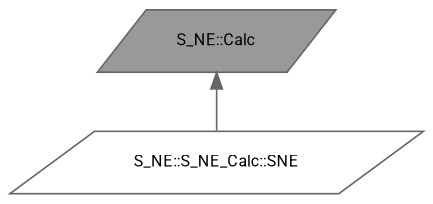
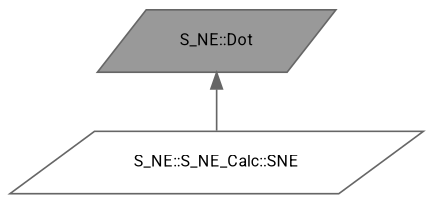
node "S_NE::Calc": label "S_NE::Calc" -> "S_NE::Dot"
